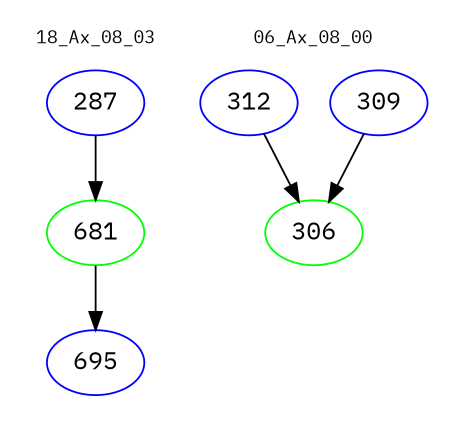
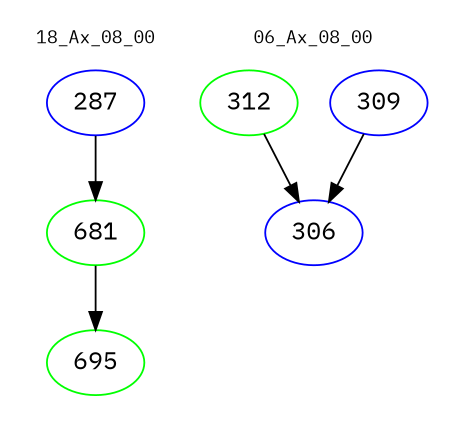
cluster "18_Ax_08_03": label "18_Ax_08_03" -> "18_Ax_08_00"
node "312": color blue -> green
node "306": color green -> blue
node "695": color blue -> green
